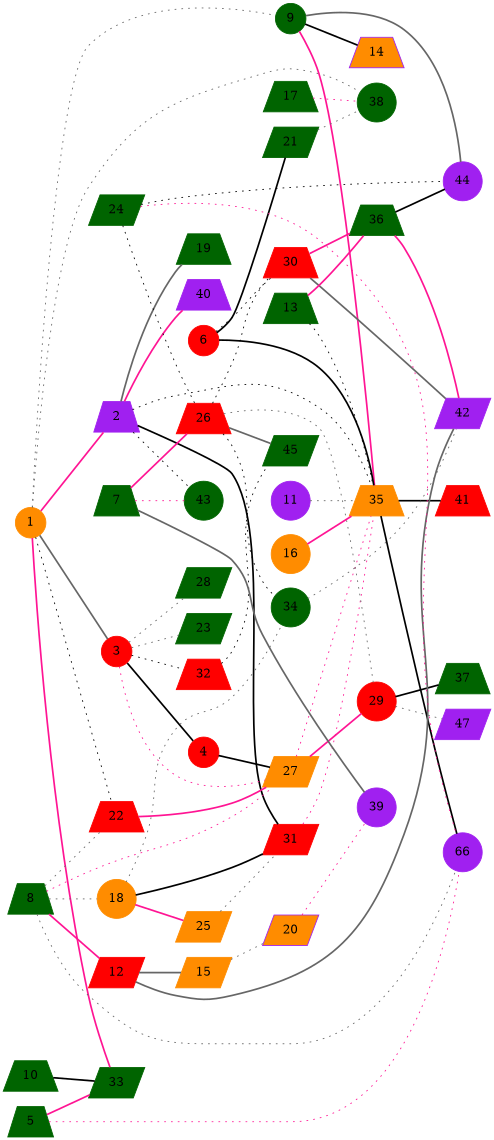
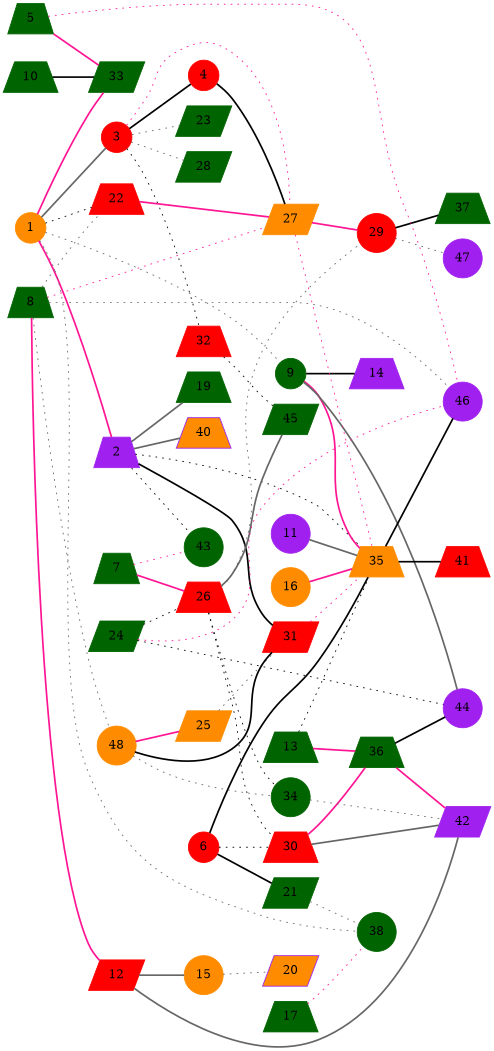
node "14": fillcolor darkorange -> purple
node "40": fillcolor purple -> darkorange
edge "40" -- "2": color deeppink -> gray40
edge "11" -- "35": style dotted -> bold
node "47": shape parallelogram -> circle
node "39": removed
node "66": label "66" -> "46"
node "18": label "18" -> "48"
node "15": shape parallelogram -> circle
